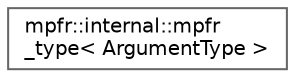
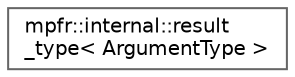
node "mpfr::internal::mpfr _type< ArgumentType >": label "mpfr::internal::mpfr _type< ArgumentType >" -> "mpfr::internal::result _type< ArgumentType >"
